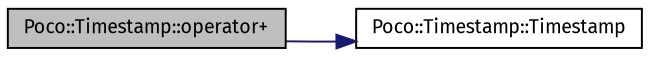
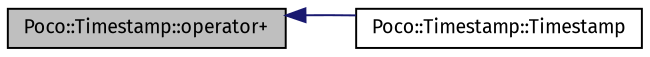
edge "Poco::Timestamp::operator+" -> "Poco::Timestamp::Timestamp": reversed
